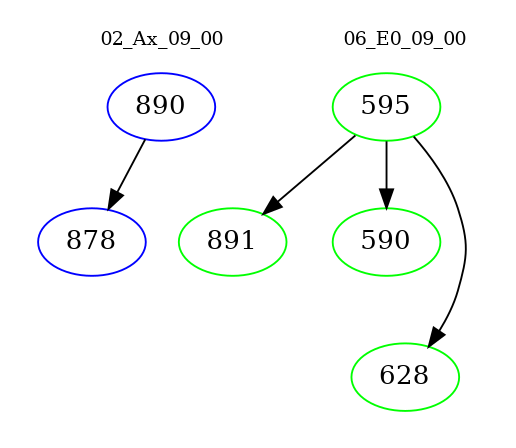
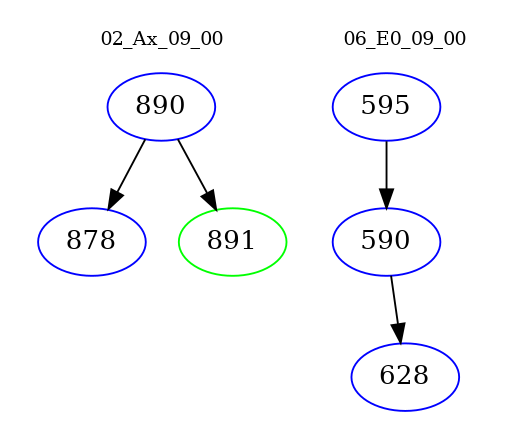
node "595": color green -> blue
edge "595" -> "891": now "890" -> "891"
edge "595" -> "628": now "590" -> "628"
node "590": color green -> blue
node "628": color green -> blue
